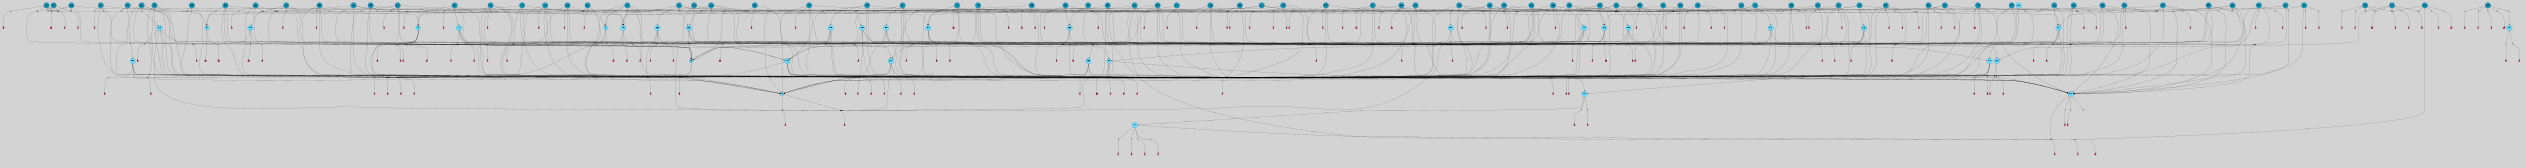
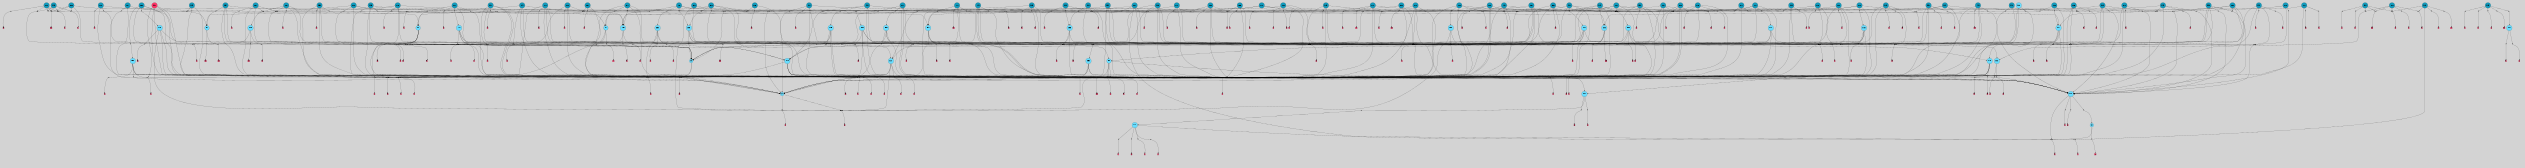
node "T414": fillcolor #1199bb -> #ff3366
node "T9": added
